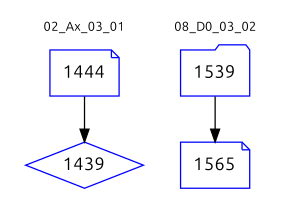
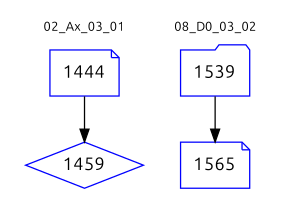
node "1439": label "1439" -> "1459"
